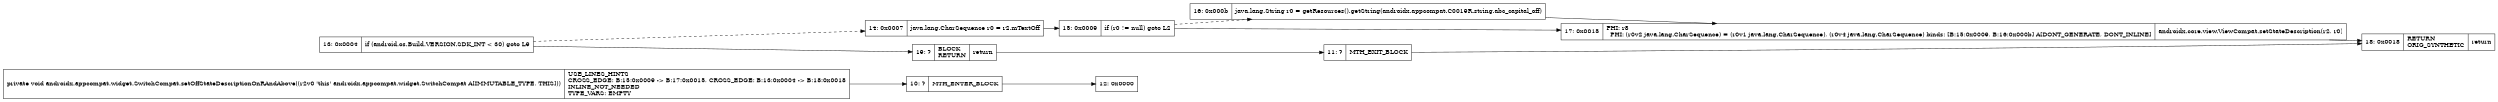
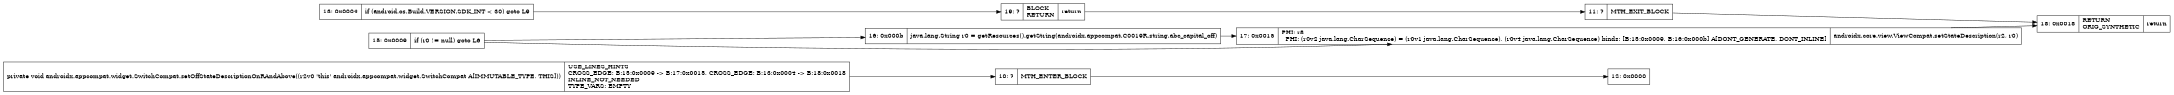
edge "15: 0x0009" -> "16: 0x000b": style dashed -> solid
node "14: 0x0007": removed
node "15: 0x0009": text "if (r0 != null) goto L2" -> "if (r0 != null) goto L6"
